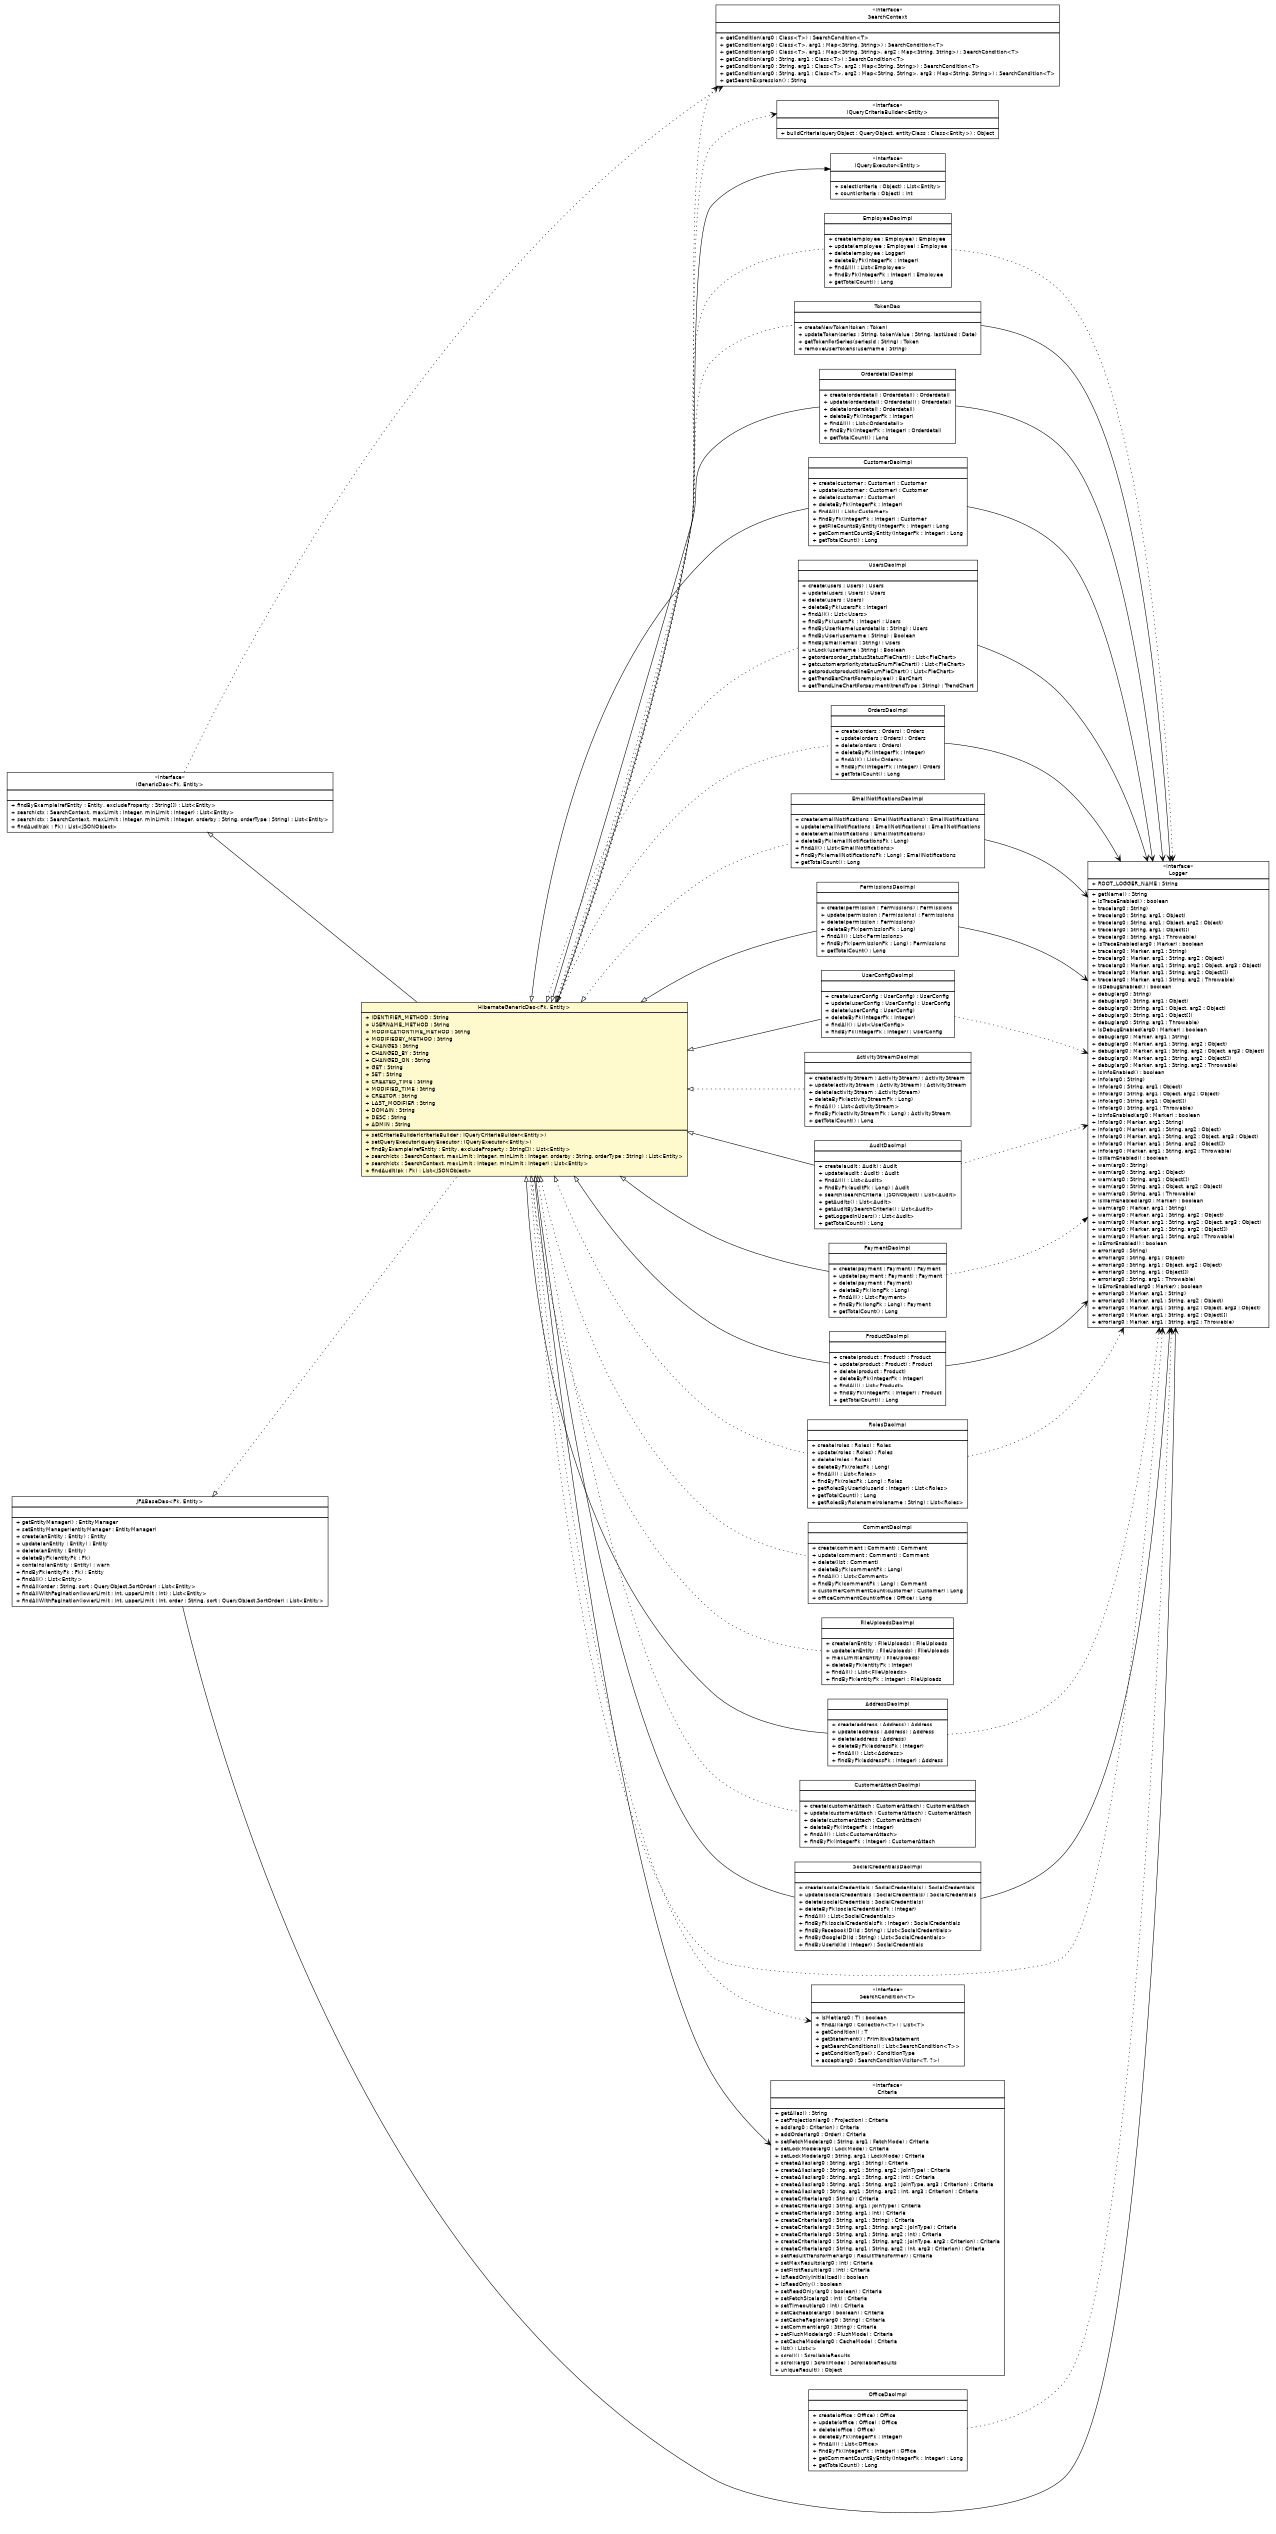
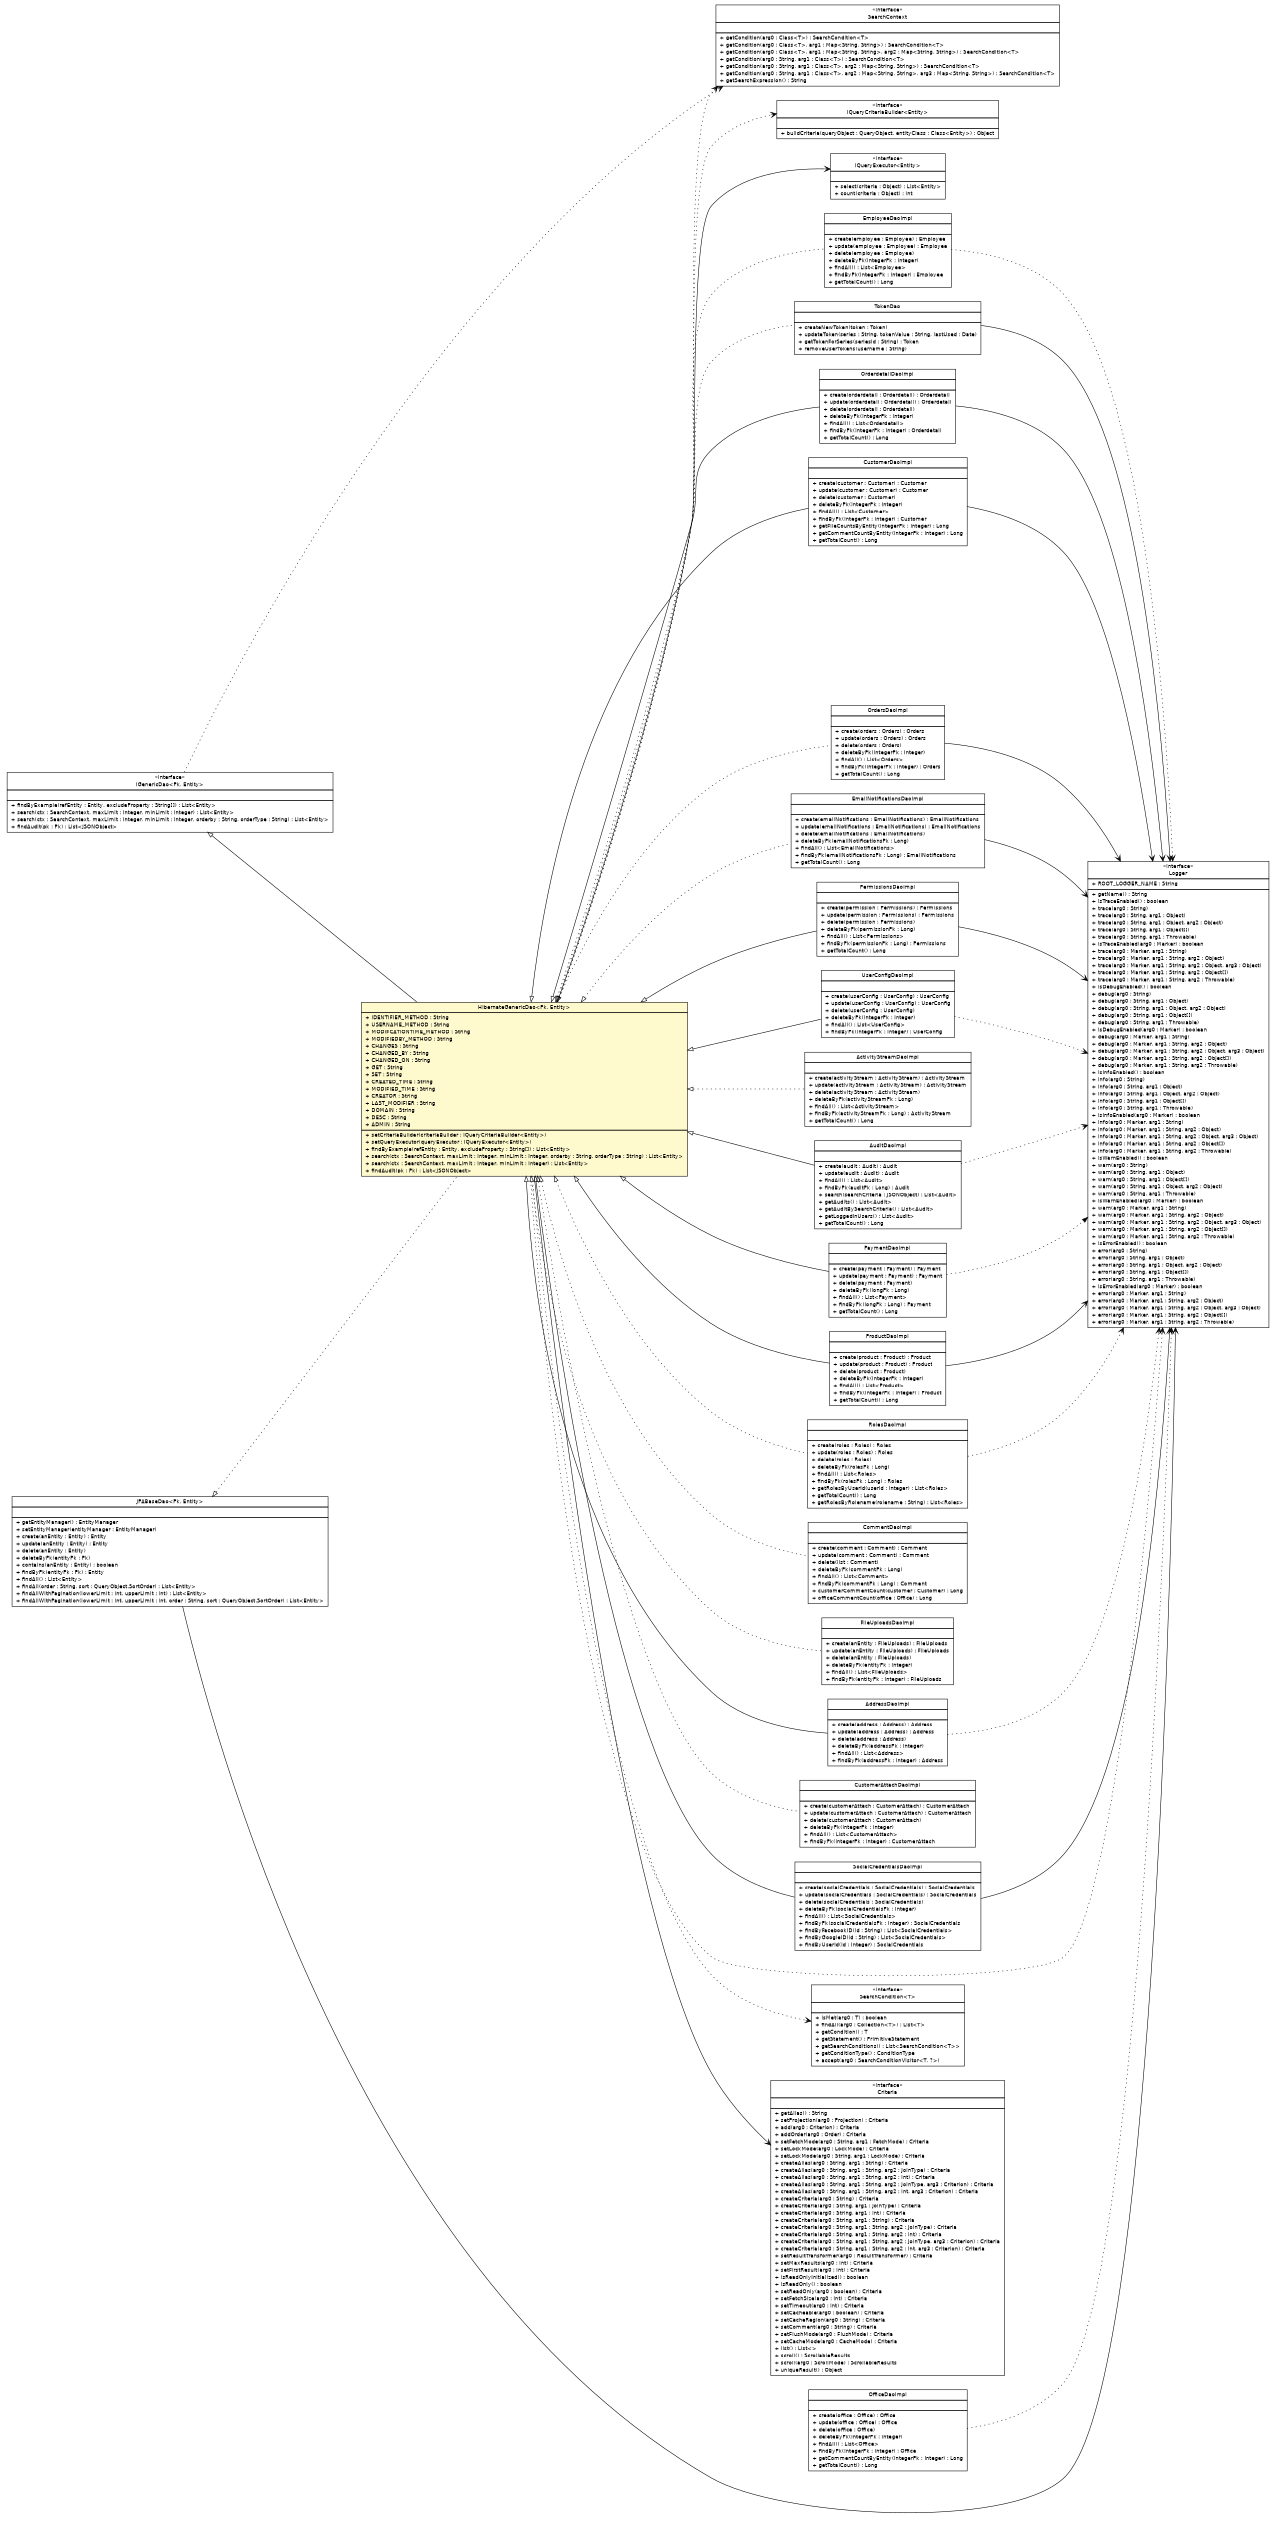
node "EmployeeDaoImpl": text "+ delete(employee : Logger)" -> "+ delete(employee : Employee)"
edge "HibernateGenericDao<Pk, Entity>" -> "IQueryExecutor<Entity>": arrowhead normal -> open
node "UsersDaoImpl": removed
node "JPABaseDao<Pk, Entity>": text "+ contains(anEntity : Entity) : warn" -> "+ contains(anEntity : Entity) : boolean"
node "FileUploadsDaoImpl": text "+ maxLimit(anEntity : FileUploads)" -> "+ delete(anEntity : FileUploads)"
